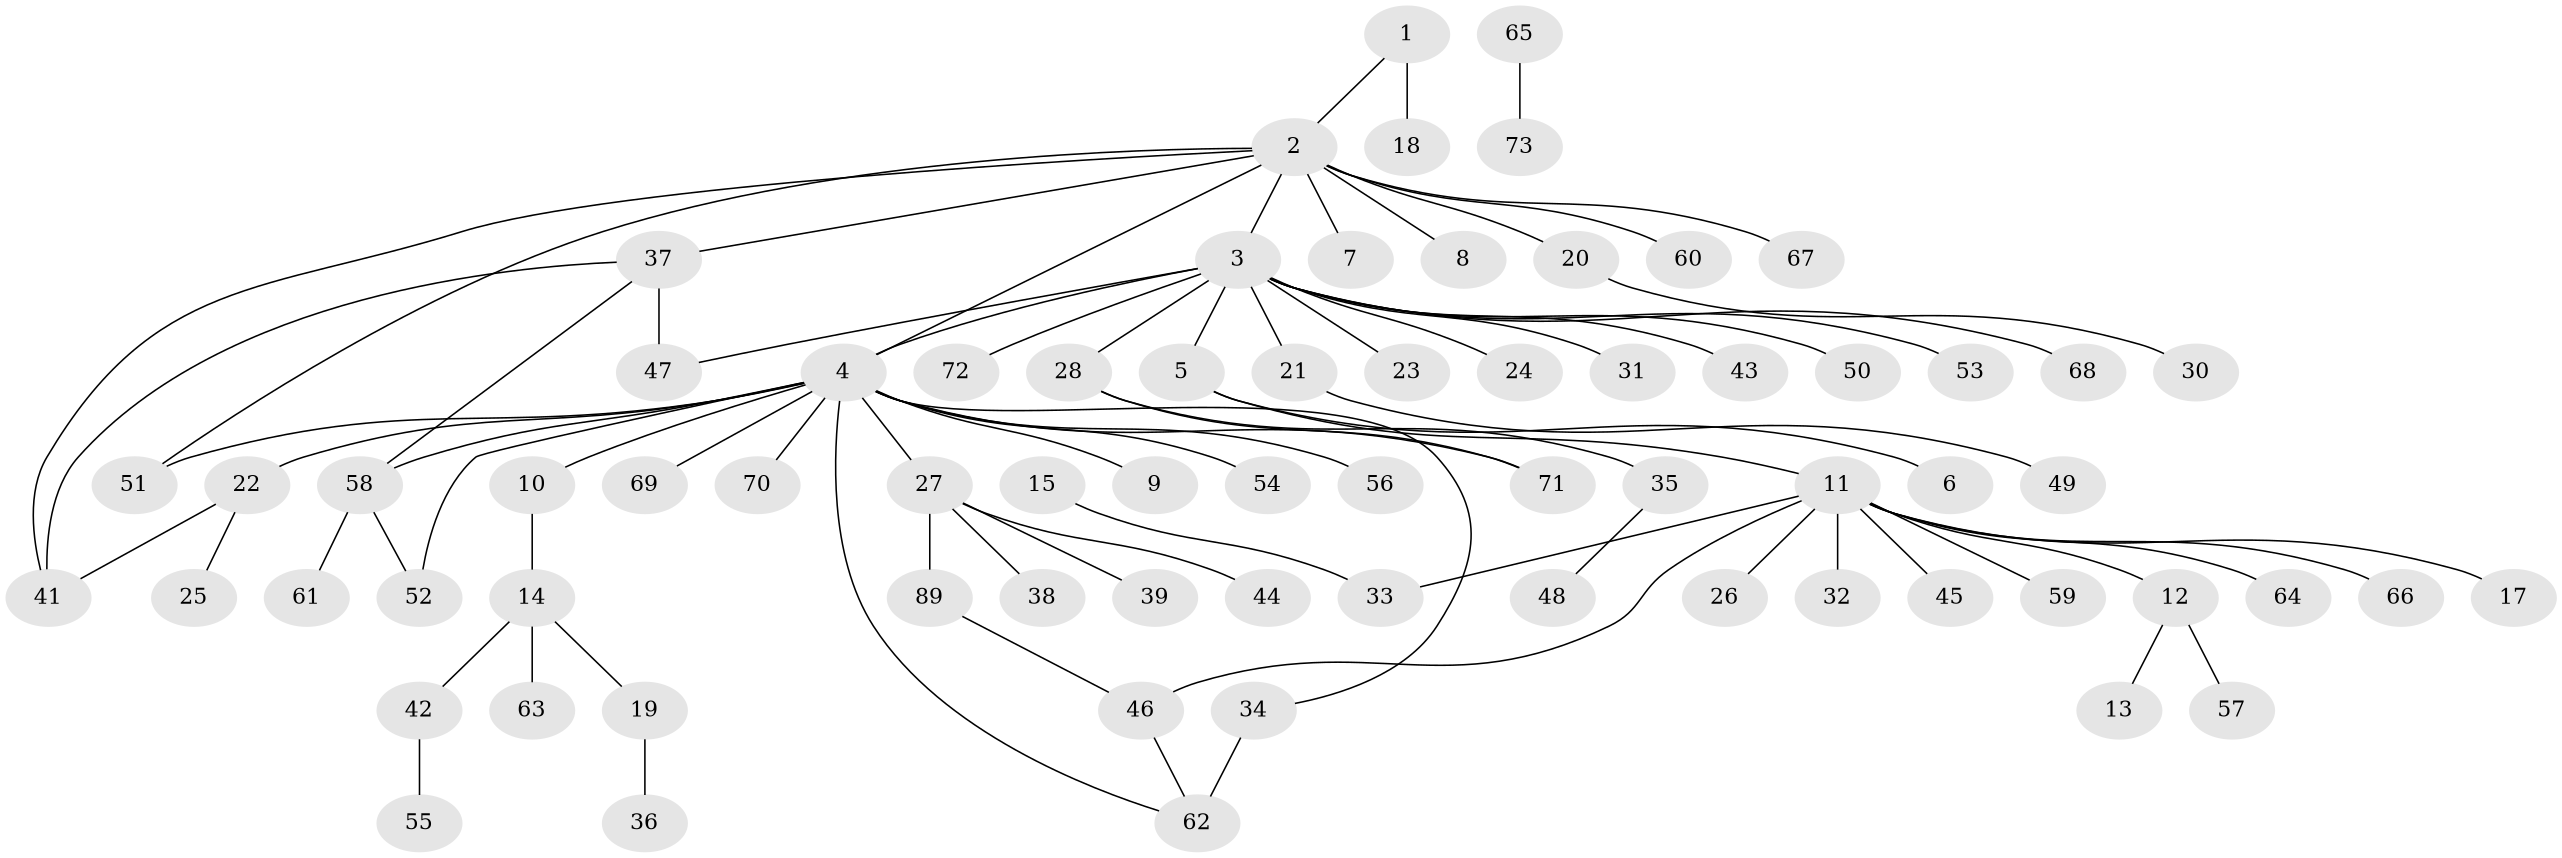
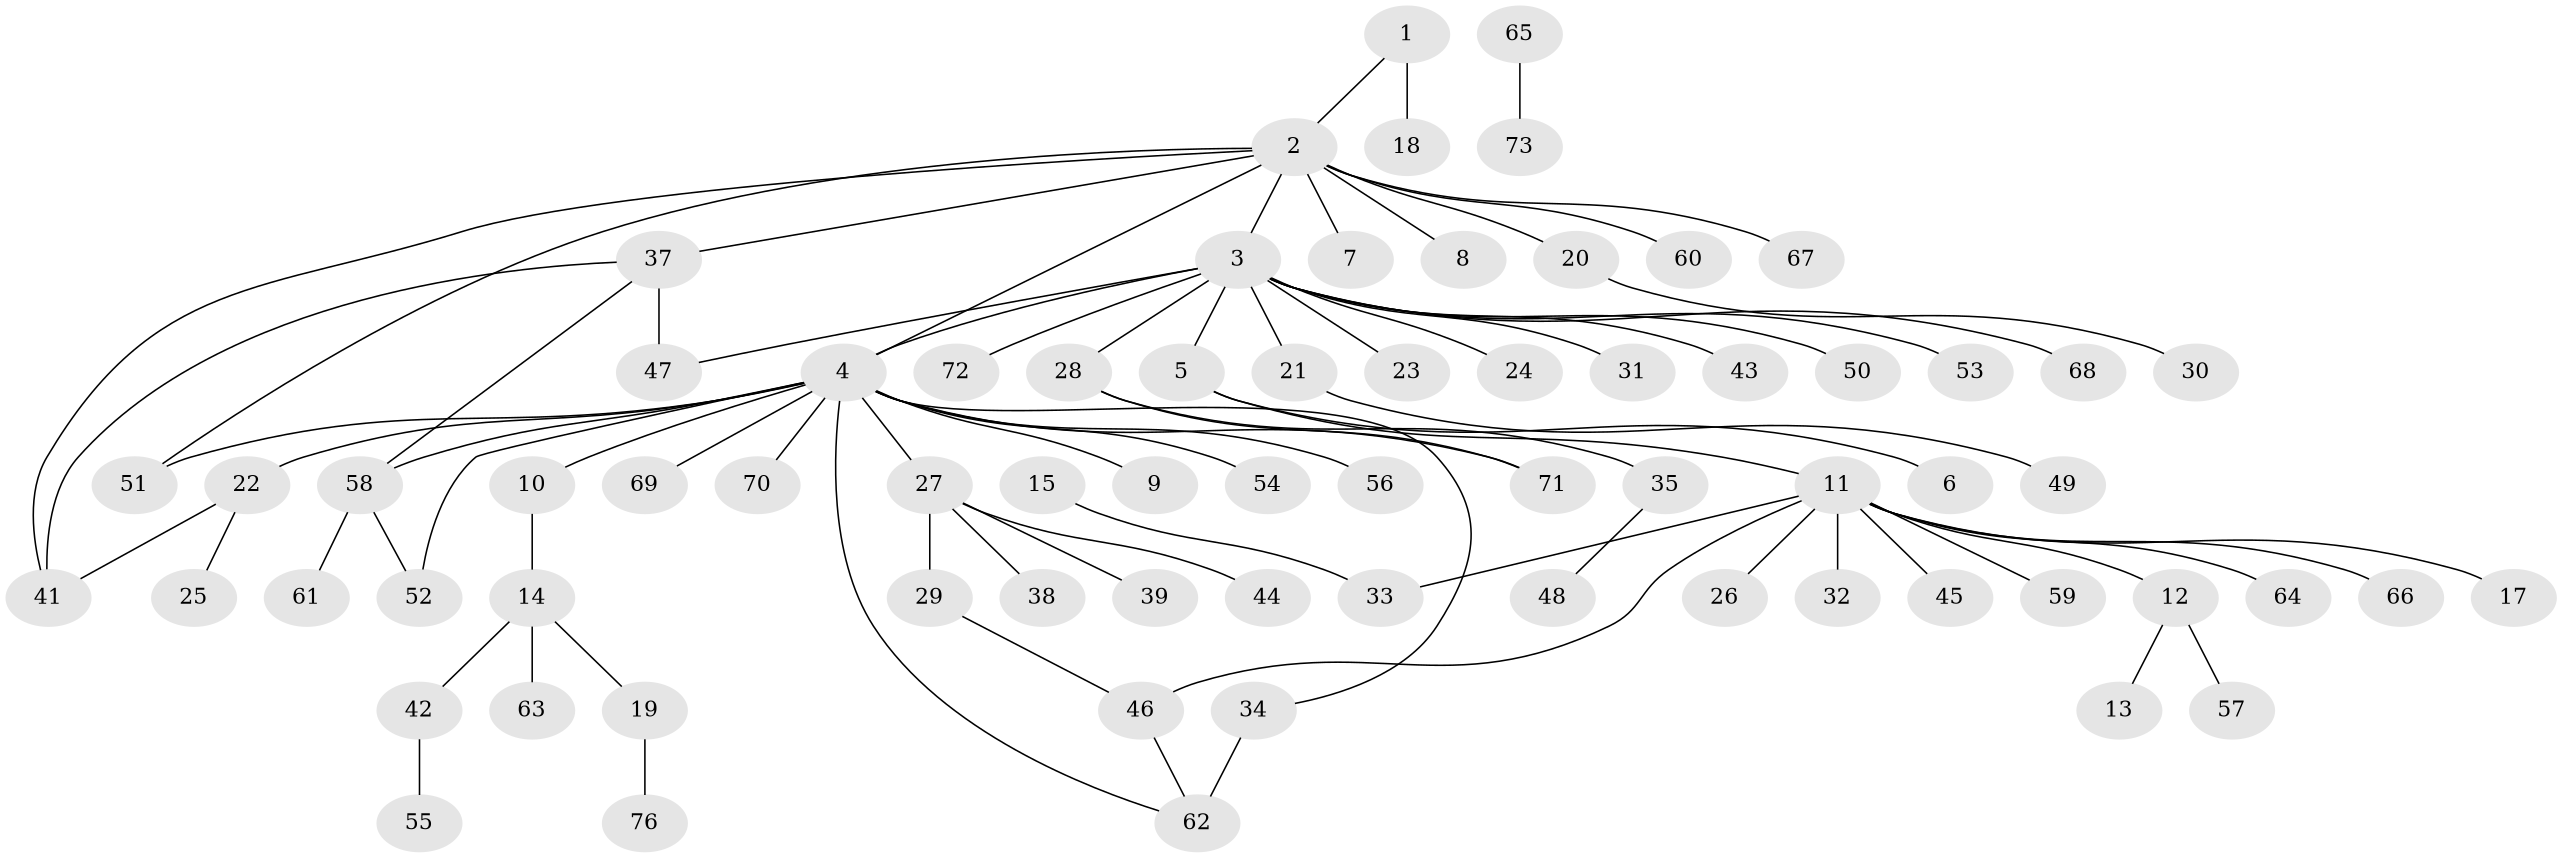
node "89": label "89" -> "29"
node "36": label "36" -> "76"
